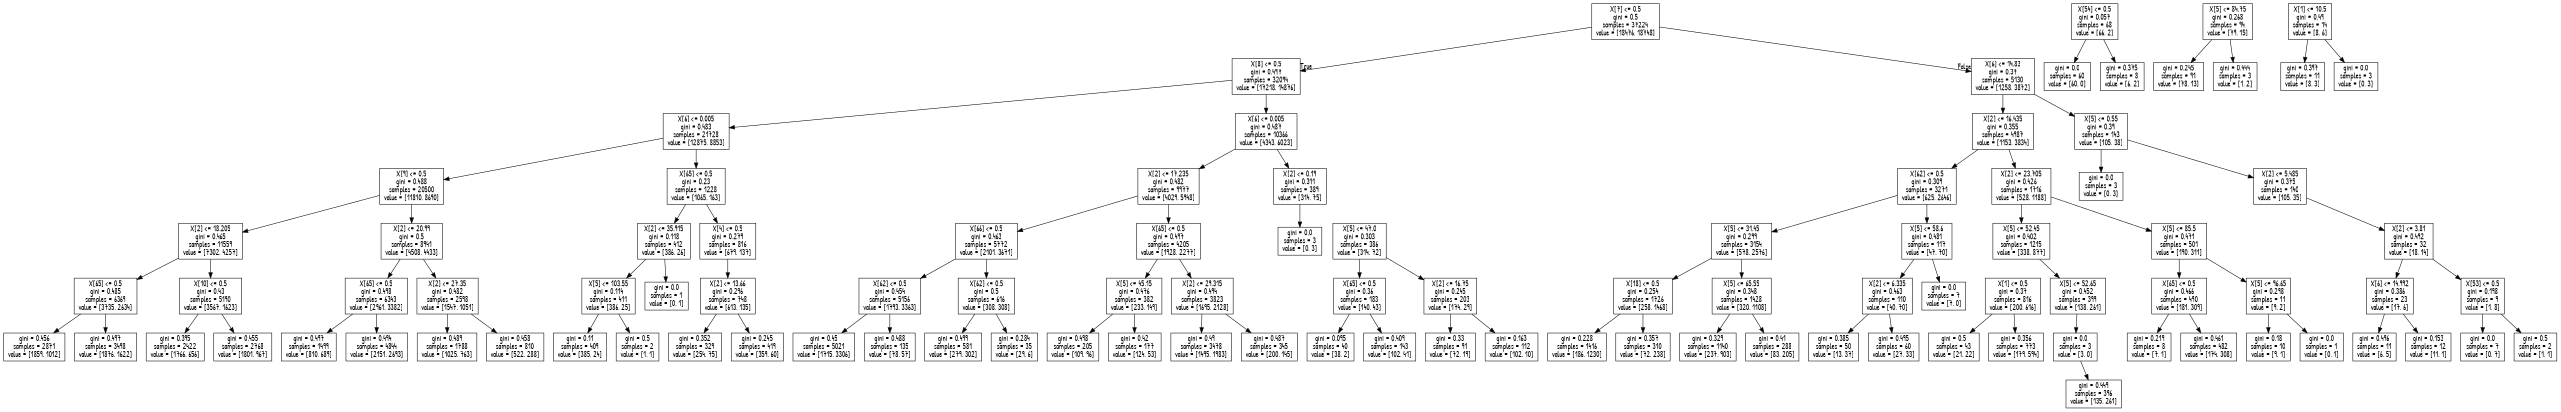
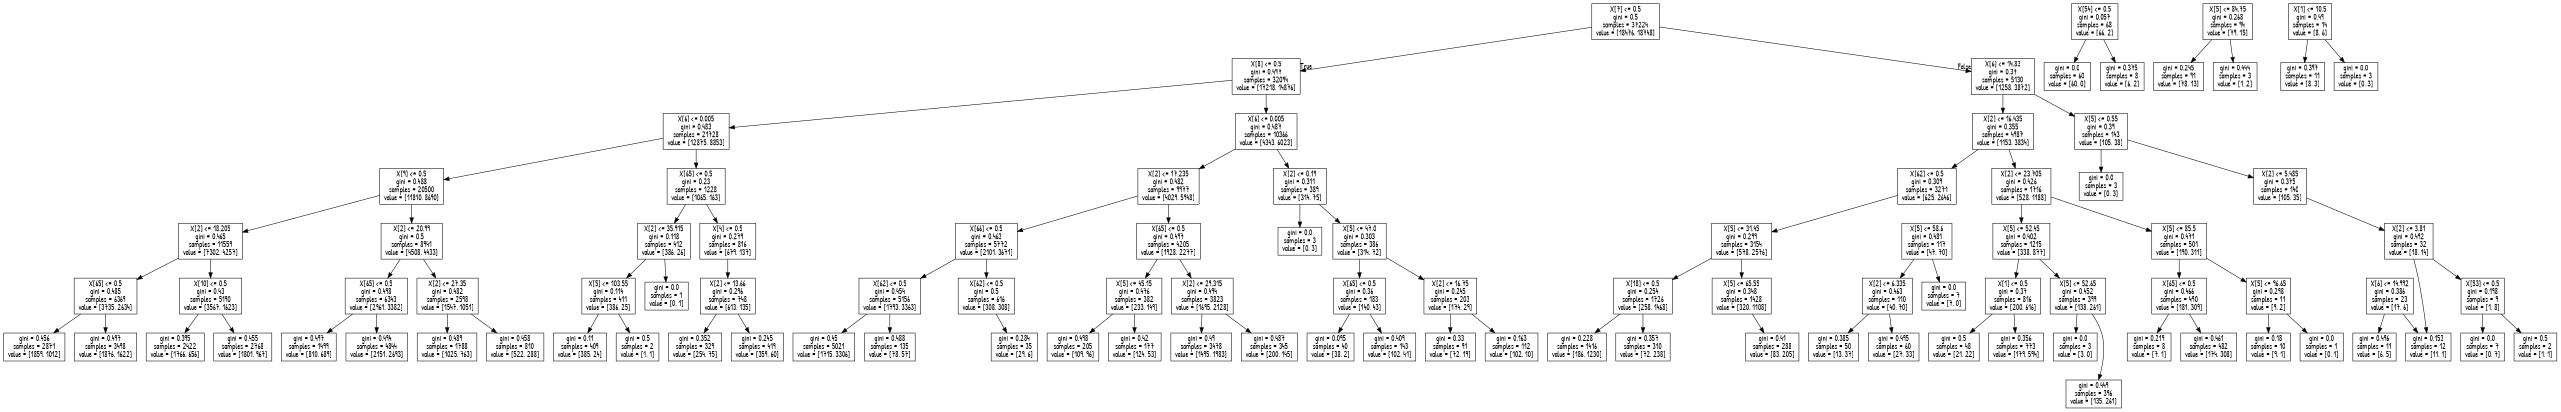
edge "X[62] <= 0.5 gini = 0.309 samples = 3271 value = [625, 2646]" -> "X[5] <= 58.6 gini = 0.481 samples = 117 value = [47, 70]": removed
edge "X[2] <= 0.19 gini = 0.311 samples = 389 value = [314, 75]" -> "X[5] <= 47.0 gini = 0.303 samples = 386 value = [314, 72]": added
edge "X[5] <= 52.45 gini = 0.402 samples = 1215 value = [338, 877]" -> "X[1] <= 0.5 gini = 0.37 samples = 816 value = [200, 616]": added
edge "X[2] <= 3.81 gini = 0.492 samples = 32 value = [18, 14]" -> "X[6] <= 14.992 gini = 0.386 samples = 23 value = [17, 6]": now "X[2] <= 3.81 gini = 0.492 samples = 32 value = [18, 14]" -> "gini = 0.153 samples = 12 value = [11, 1]"
node "gini = 0.499 samples = 581 value = [279, 302]": removed
node "gini = 0.329 samples = 1140 value = [237, 903]": removed
node "gini = 0.5 samples = 43 value = [21, 22]": label "gini = 0.5 samples = 43 value = [21, 22]" -> "gini = 0.5 samples = 48 value = [21, 22]"
edge "gini = 0.0 samples = 3 value = [3, 0]" -> "gini = 0.449 samples = 396 value = [135, 261]": now "X[5] <= 52.65 gini = 0.452 samples = 399 value = [138, 261]" -> "gini = 0.449 samples = 396 value = [135, 261]"
